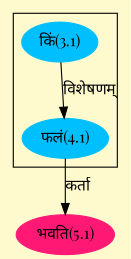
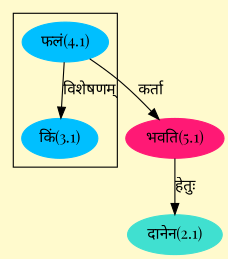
edge "किं(3.1)" -> "फलं(4.1)": reversed
node "दानेन(2.1)": added
